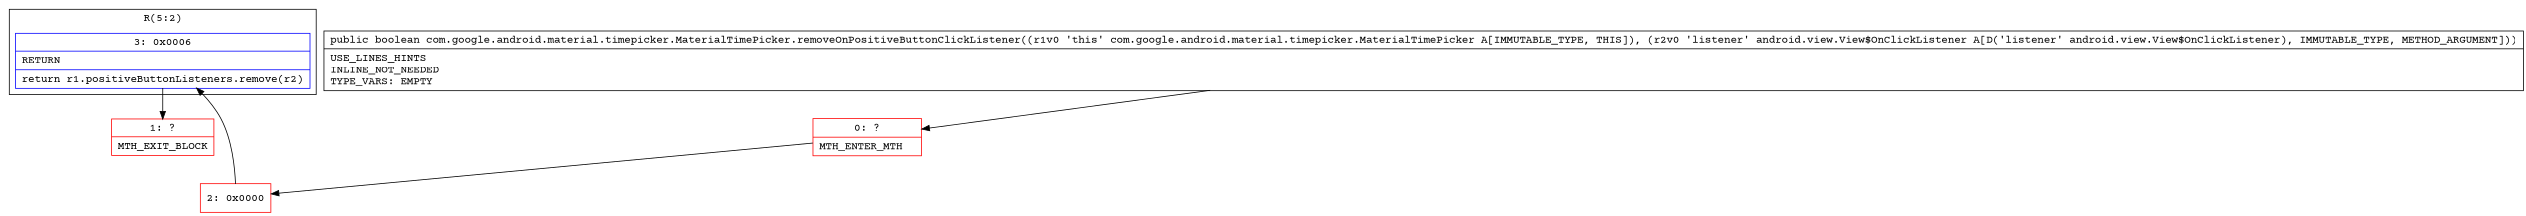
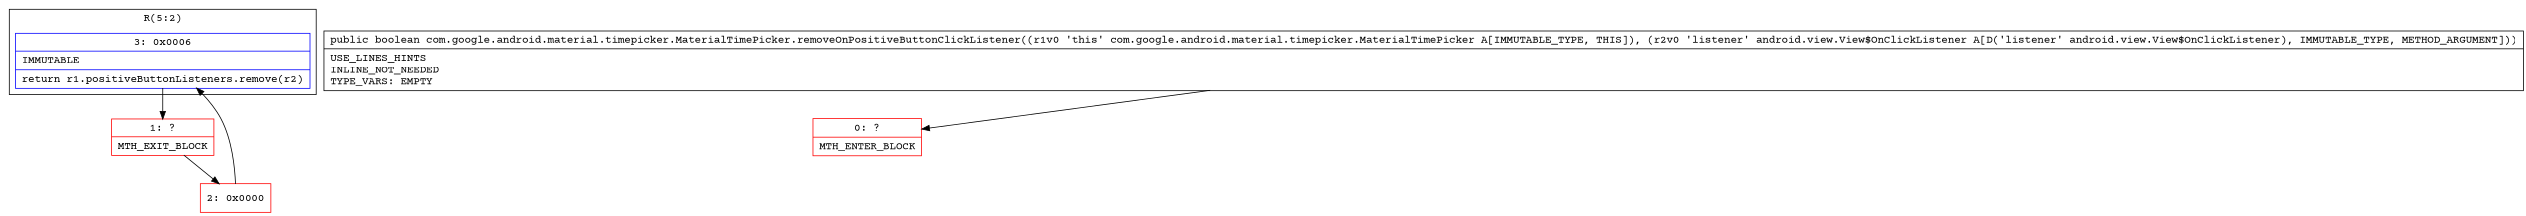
node "3: 0x0006": text "RETURN" -> "IMMUTABLE"
node "0: ?": text "MTH_ENTER_MTH" -> "MTH_ENTER_BLOCK"
edge "0: ?" -> "2: 0x0000": now "1: ?" -> "2: 0x0000"
